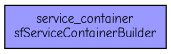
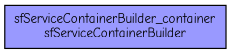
node "service_container sfServiceContainerBuilder": label "service_container sfServiceContainerBuilder" -> "sfServiceContainerBuilder_container sfServiceContainerBuilder"
